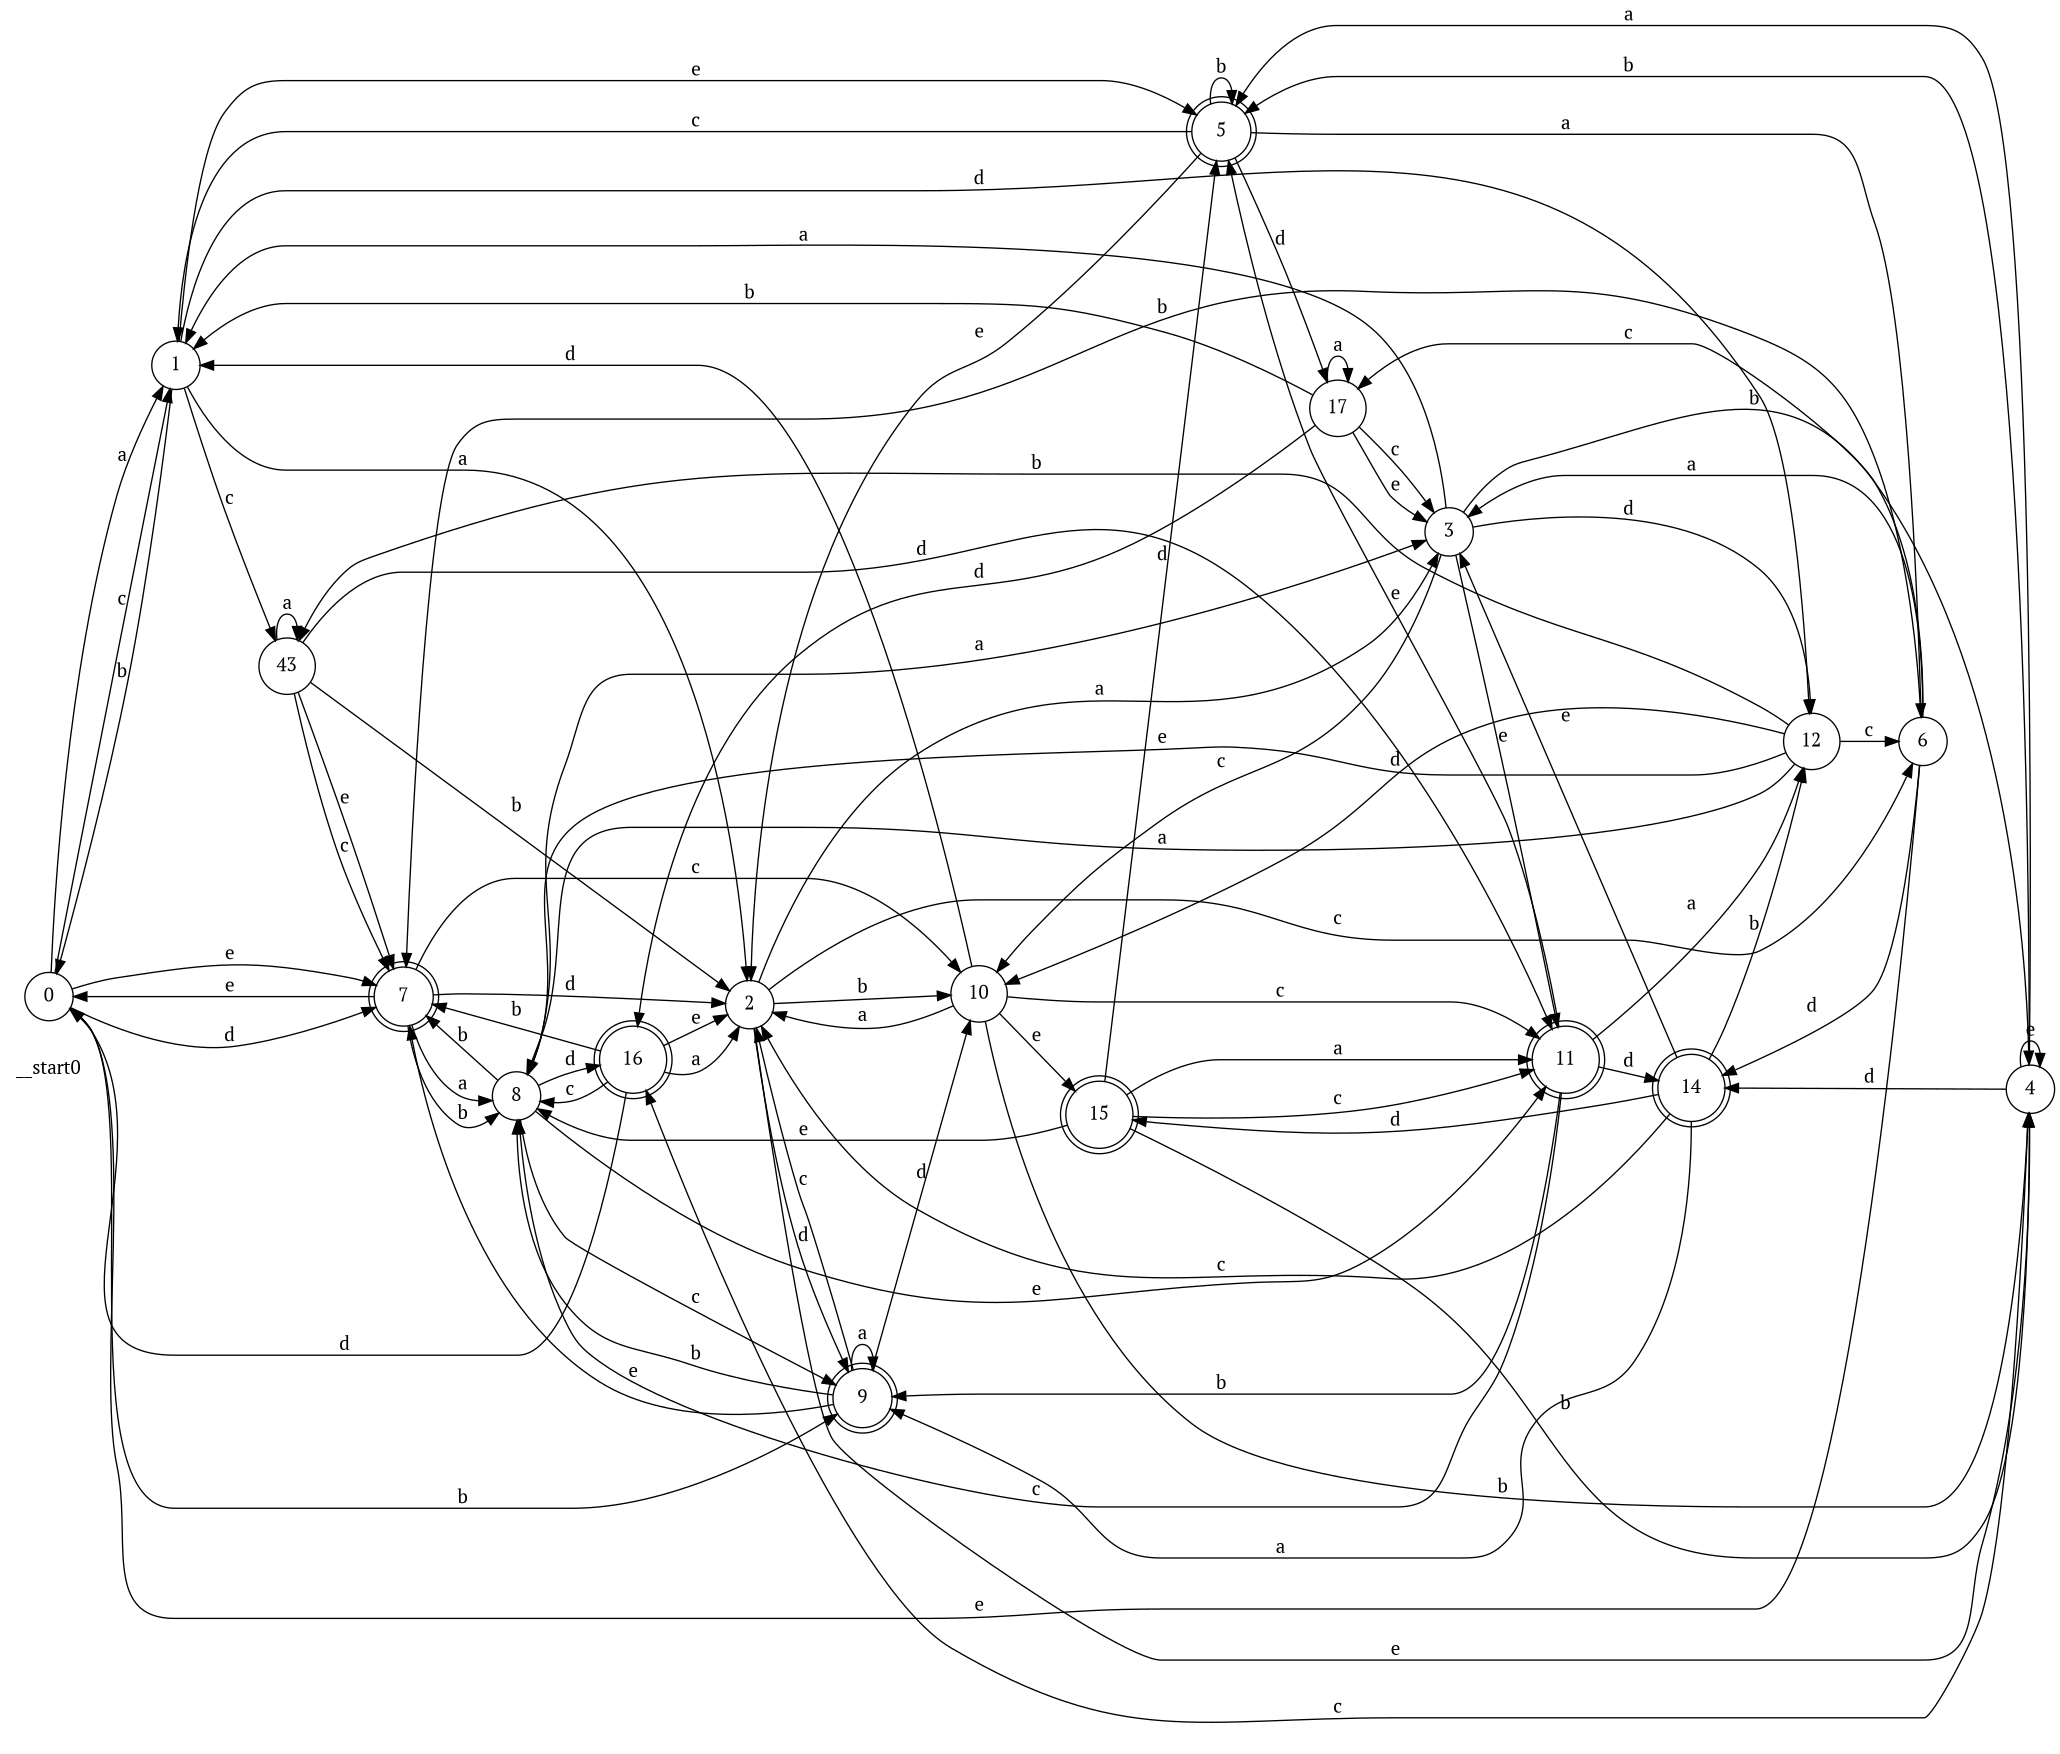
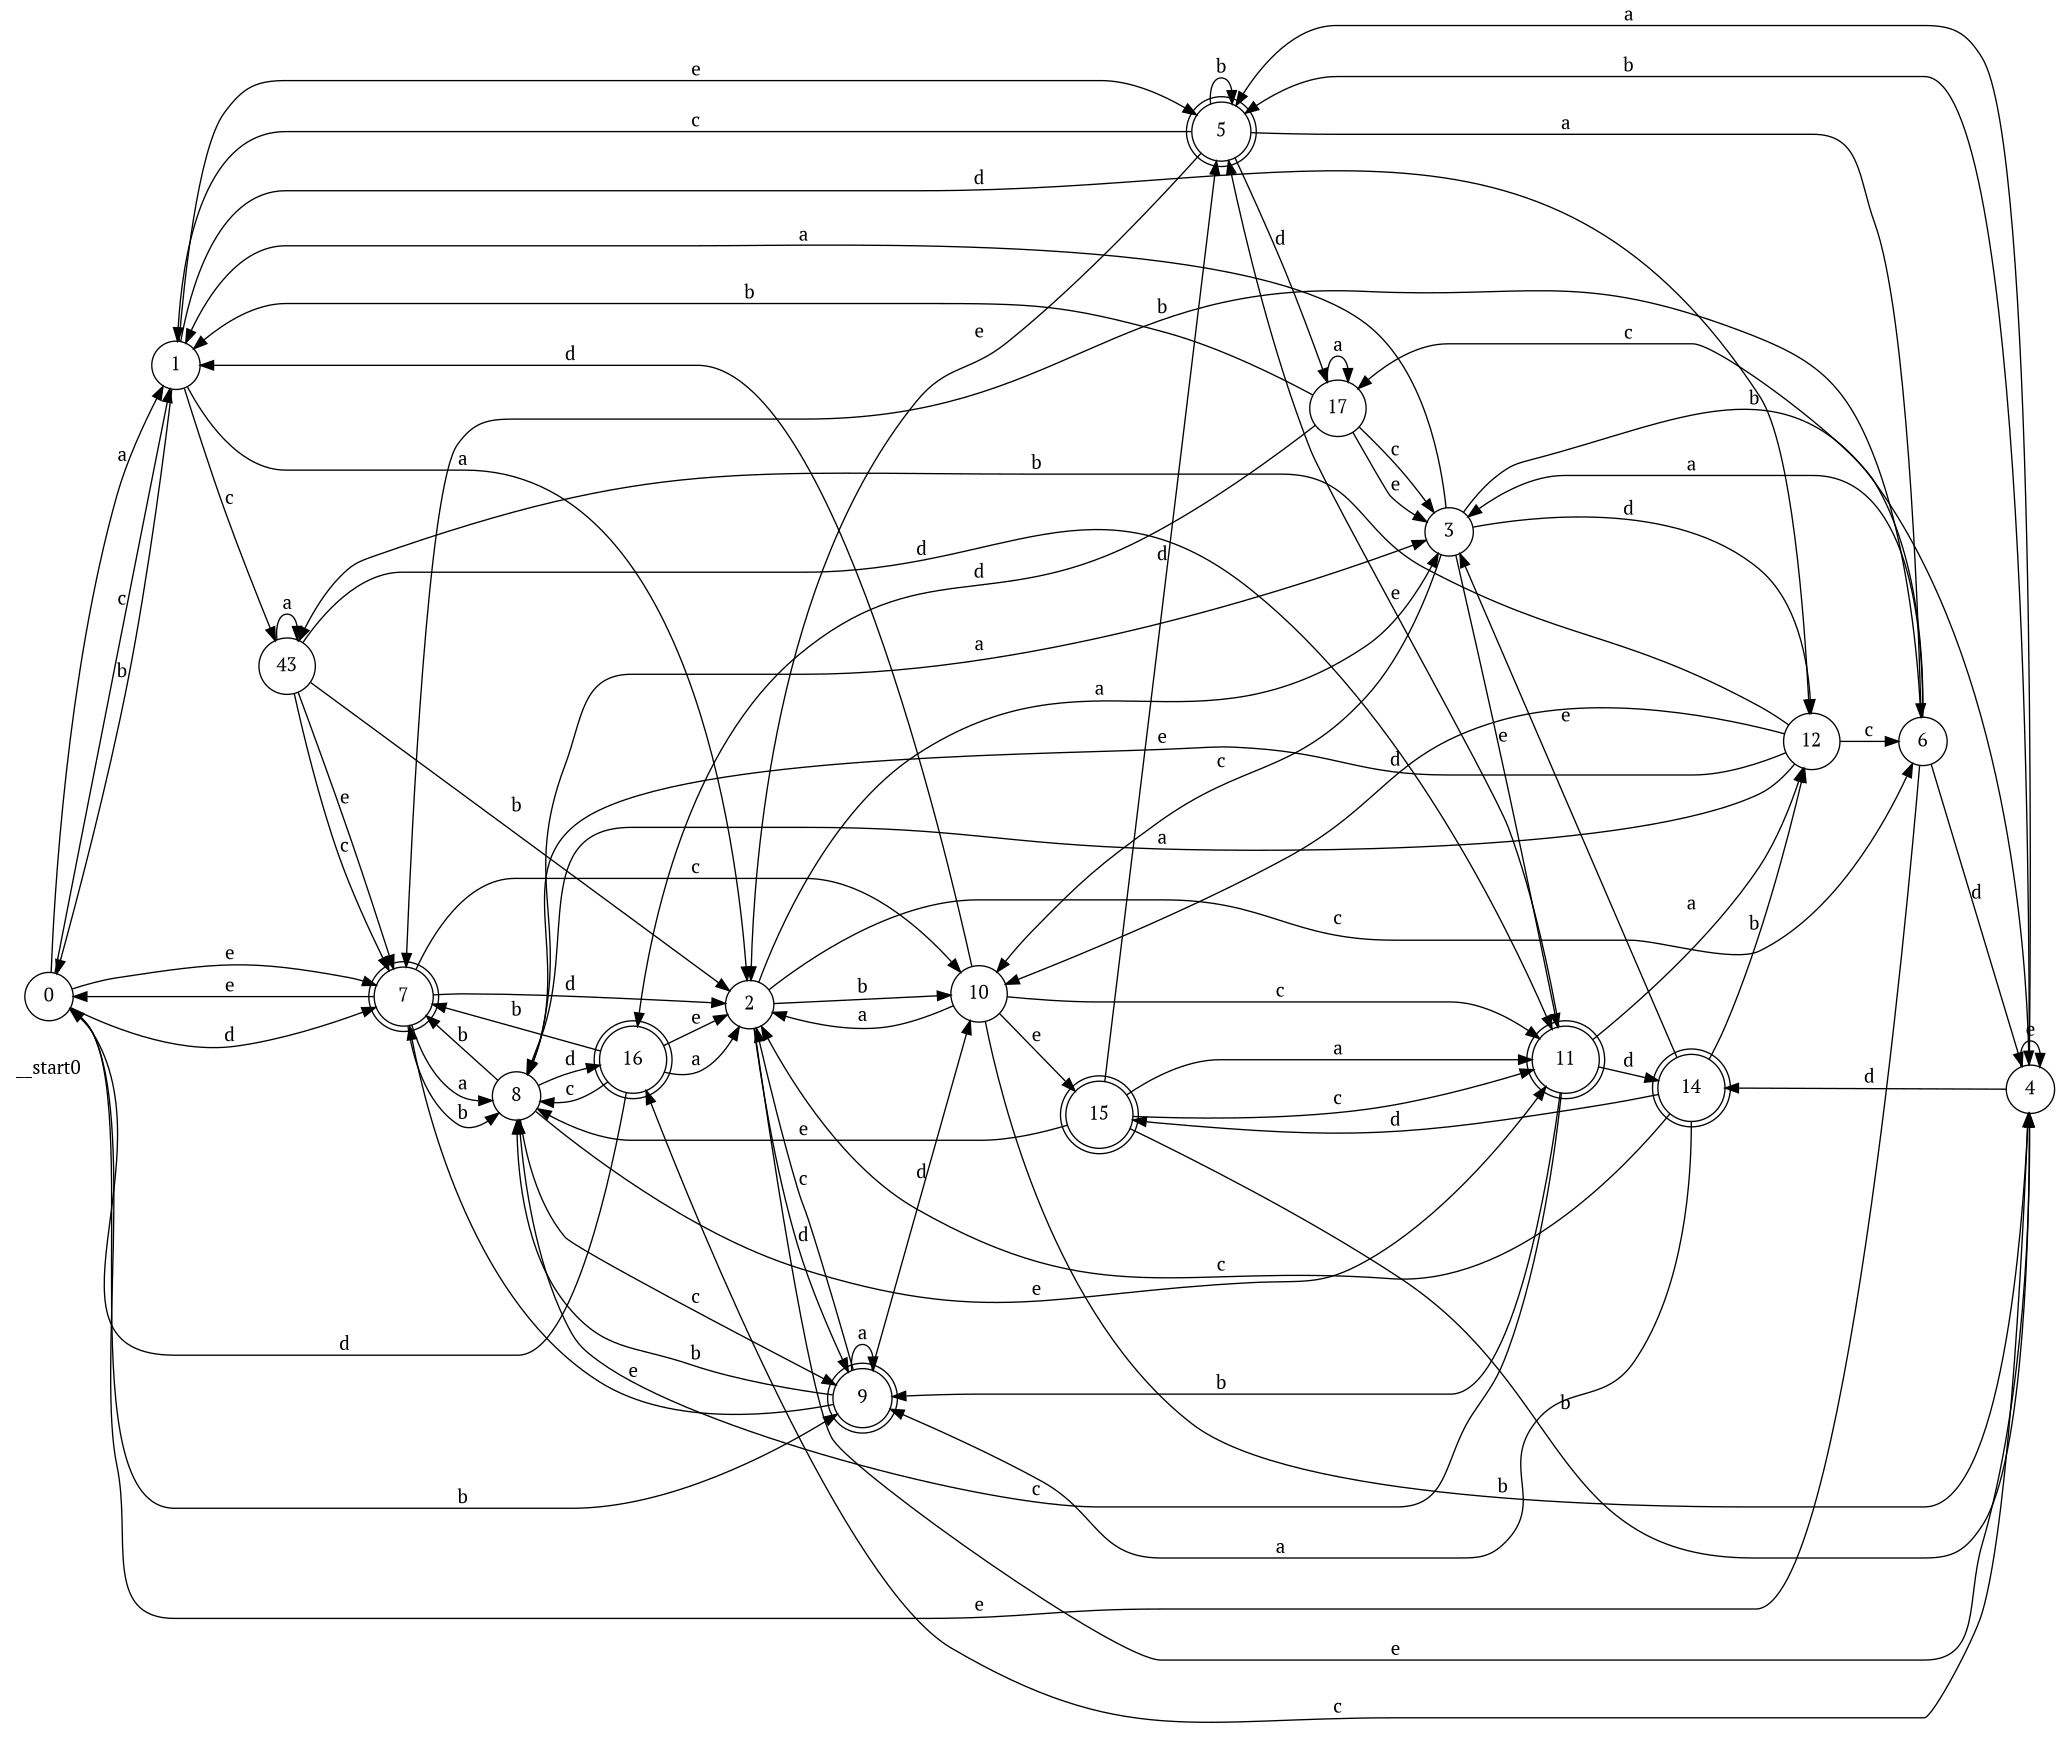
edge "6" -> "14": now "6" -> "4"
